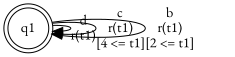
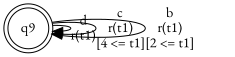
node "q1": label "q1" -> "q9"
